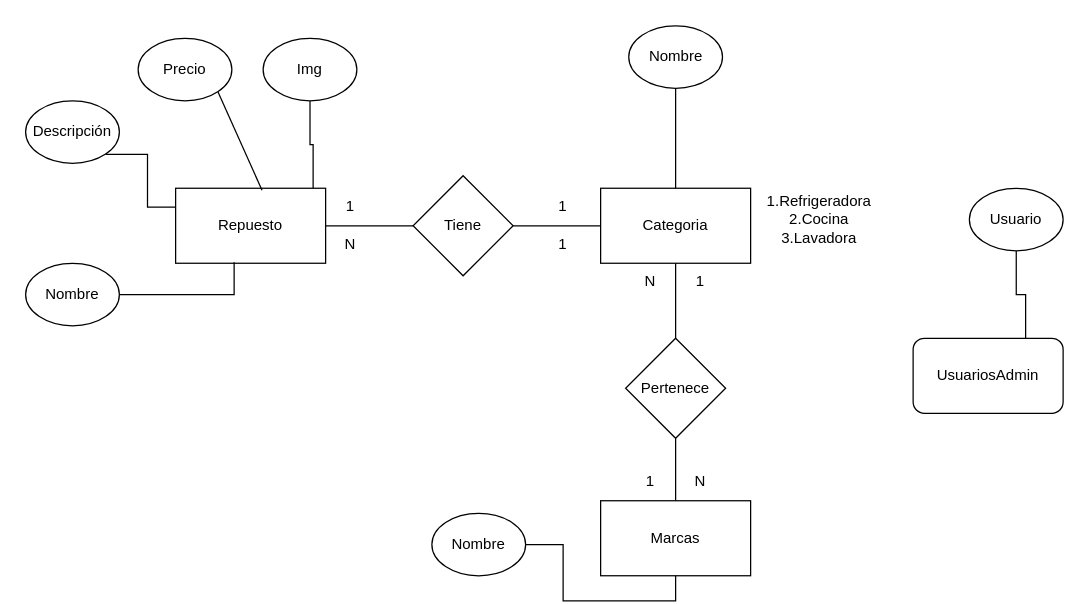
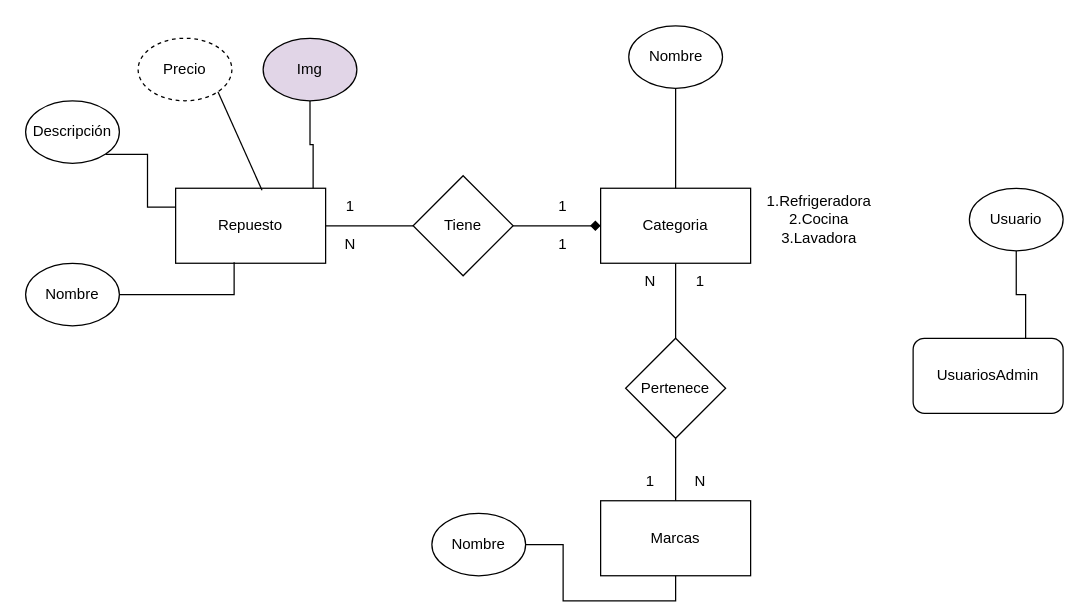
node "Precio": style solid -> dashed
node "Img": fillcolor #ffffff -> #e1d5e7
edge "Tiene" -- "Categoria": arrowhead none -> diamond
